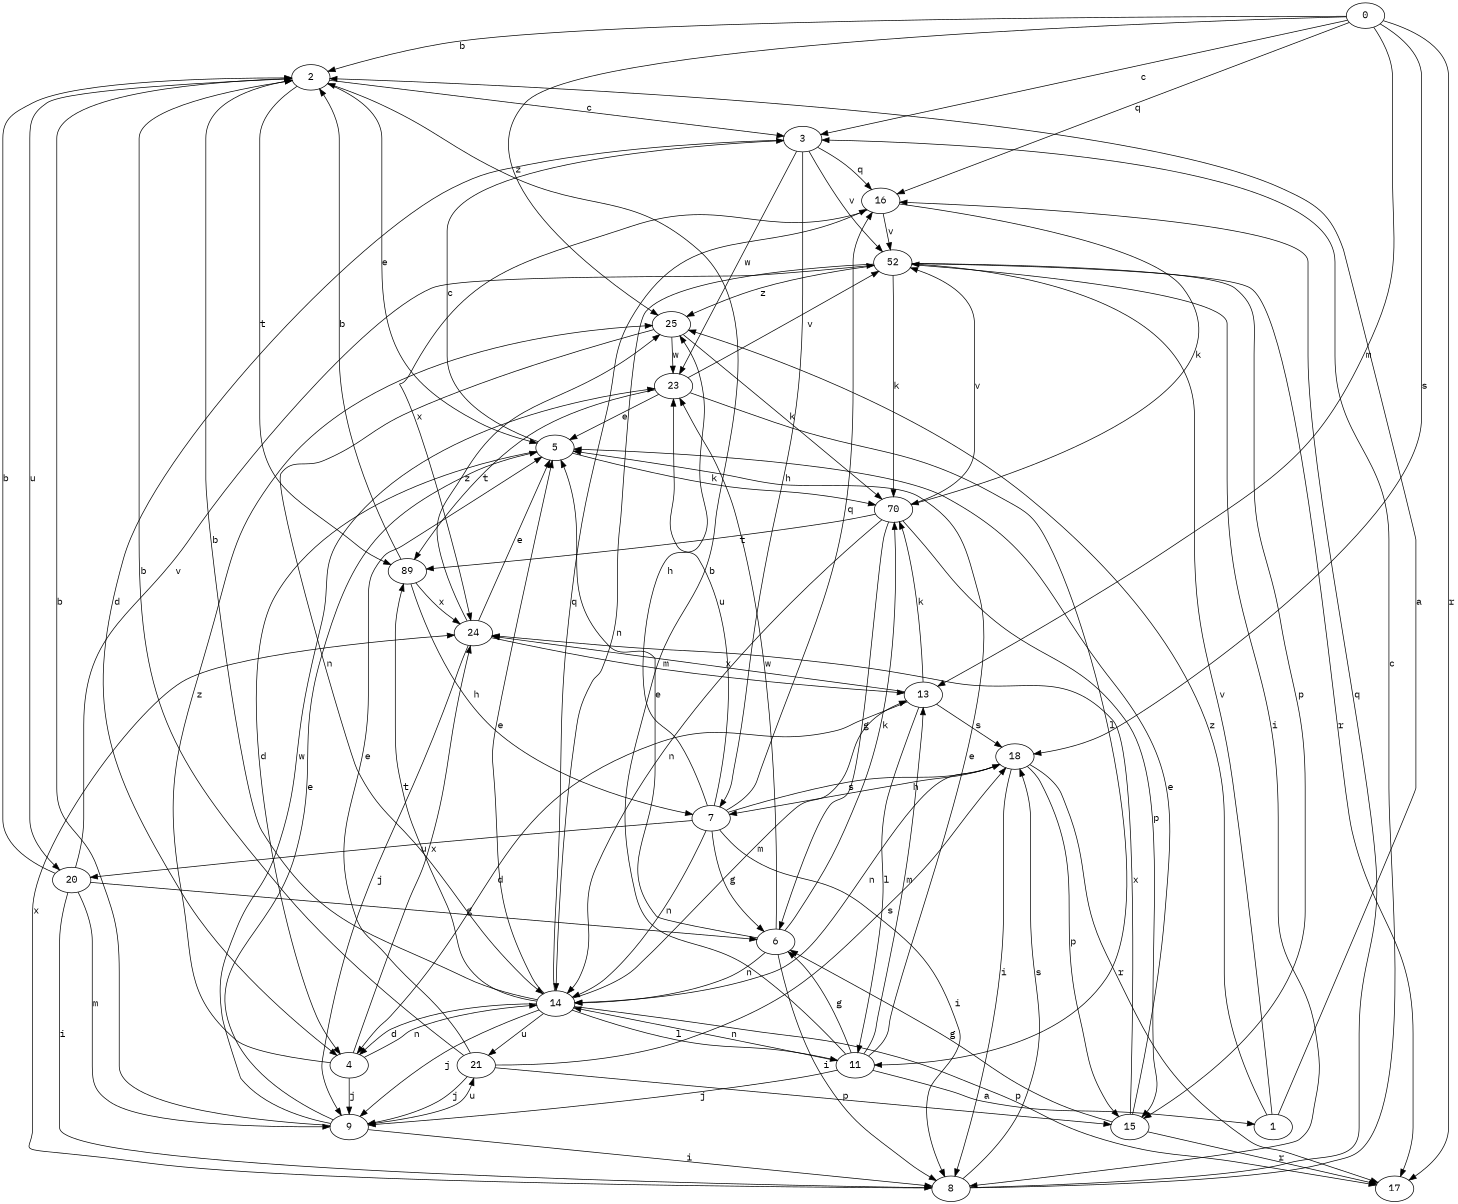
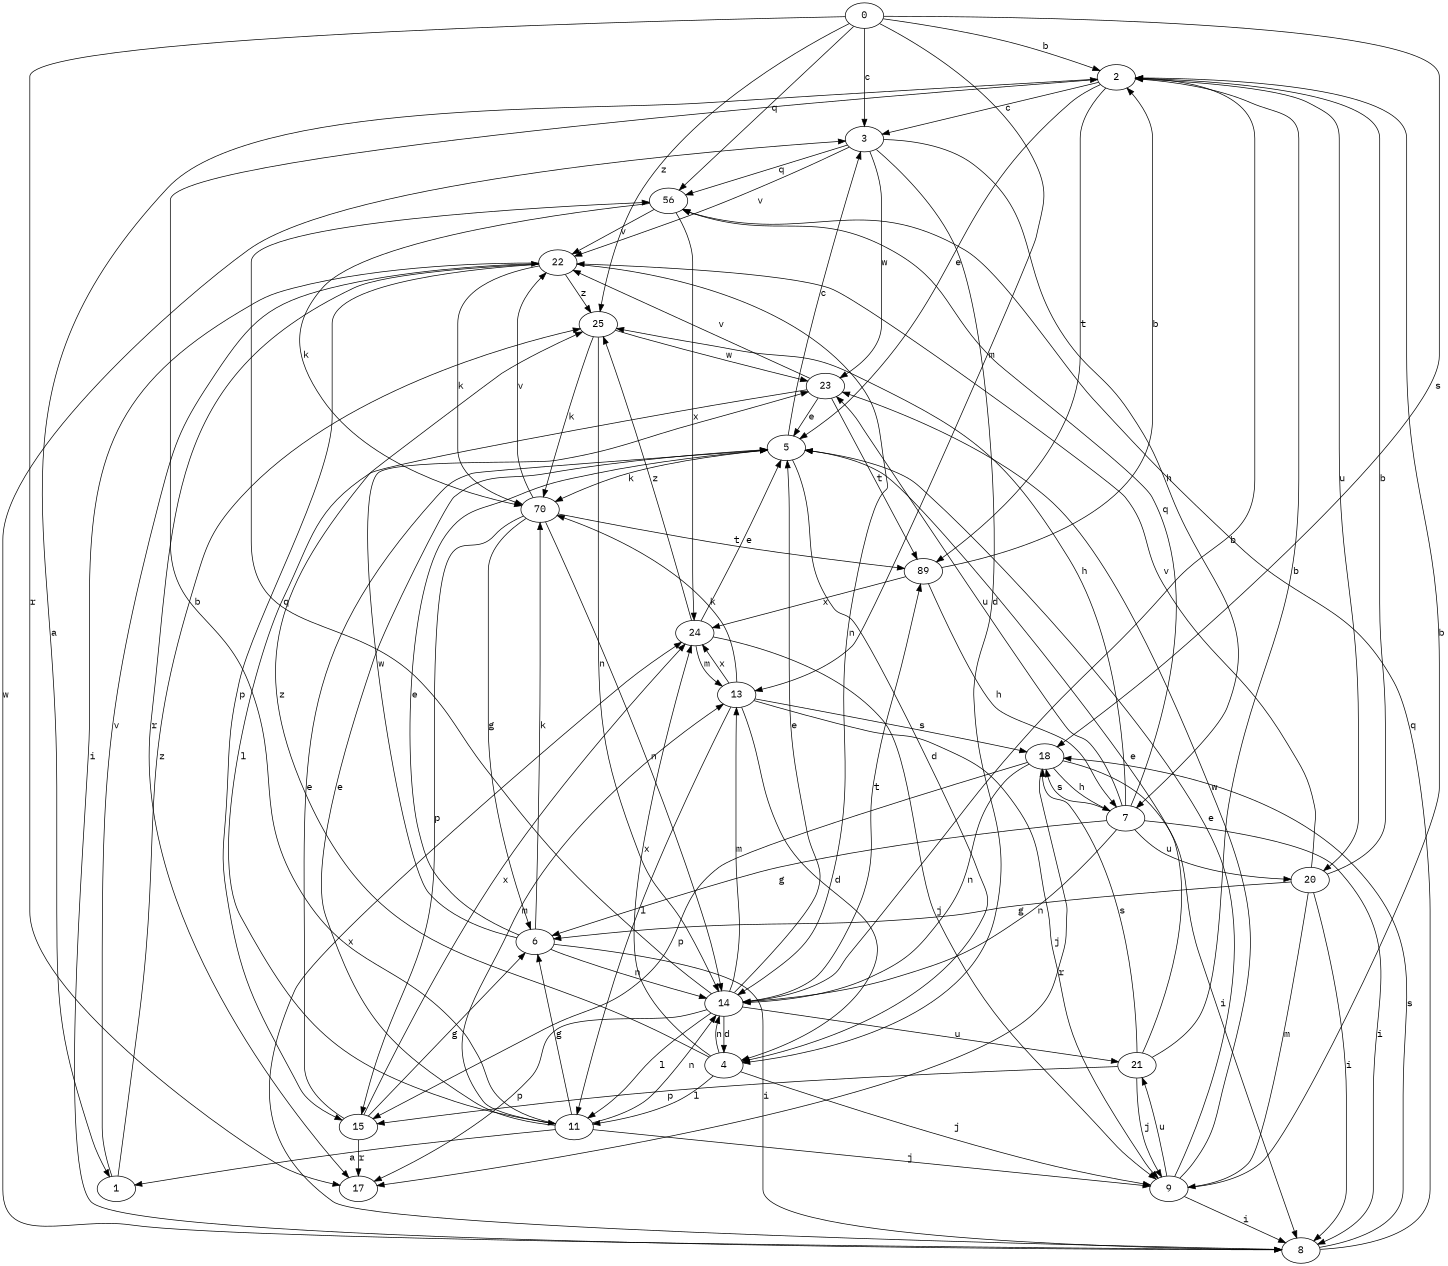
edge "1" -> "2": reversed
node "16": label "16" -> "56"
node "52": label "52" -> "22"
edge "8" -> "3": label "c" -> "w"
edge "14" -> "9": now "13" -> "9"
edge "4" -> "11": added, label "l"
